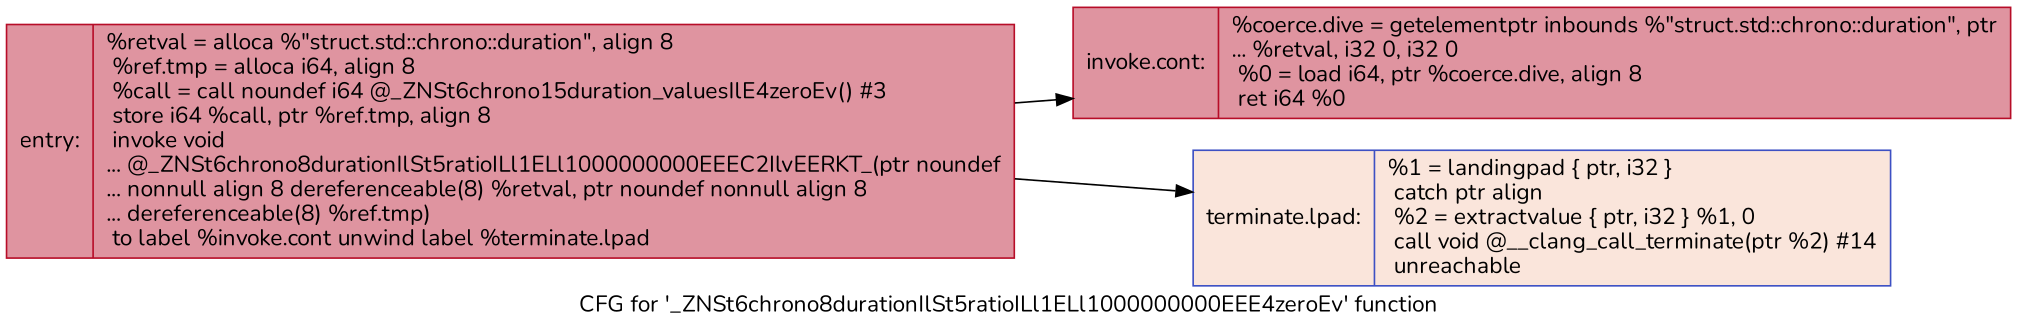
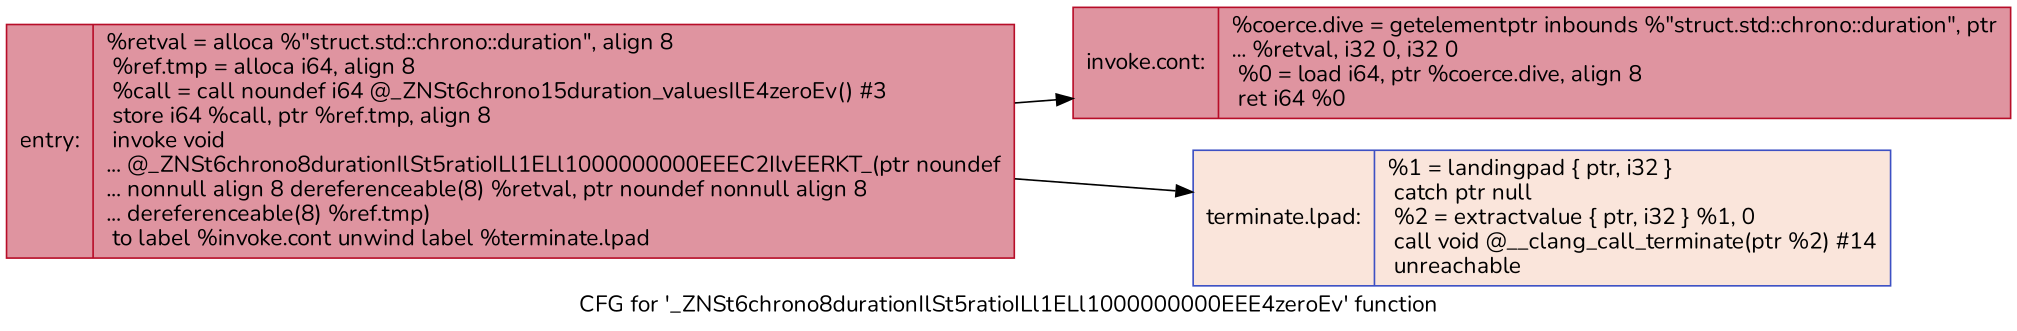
node "terminate.lpad:": text "catch ptr align" -> "catch ptr null"
